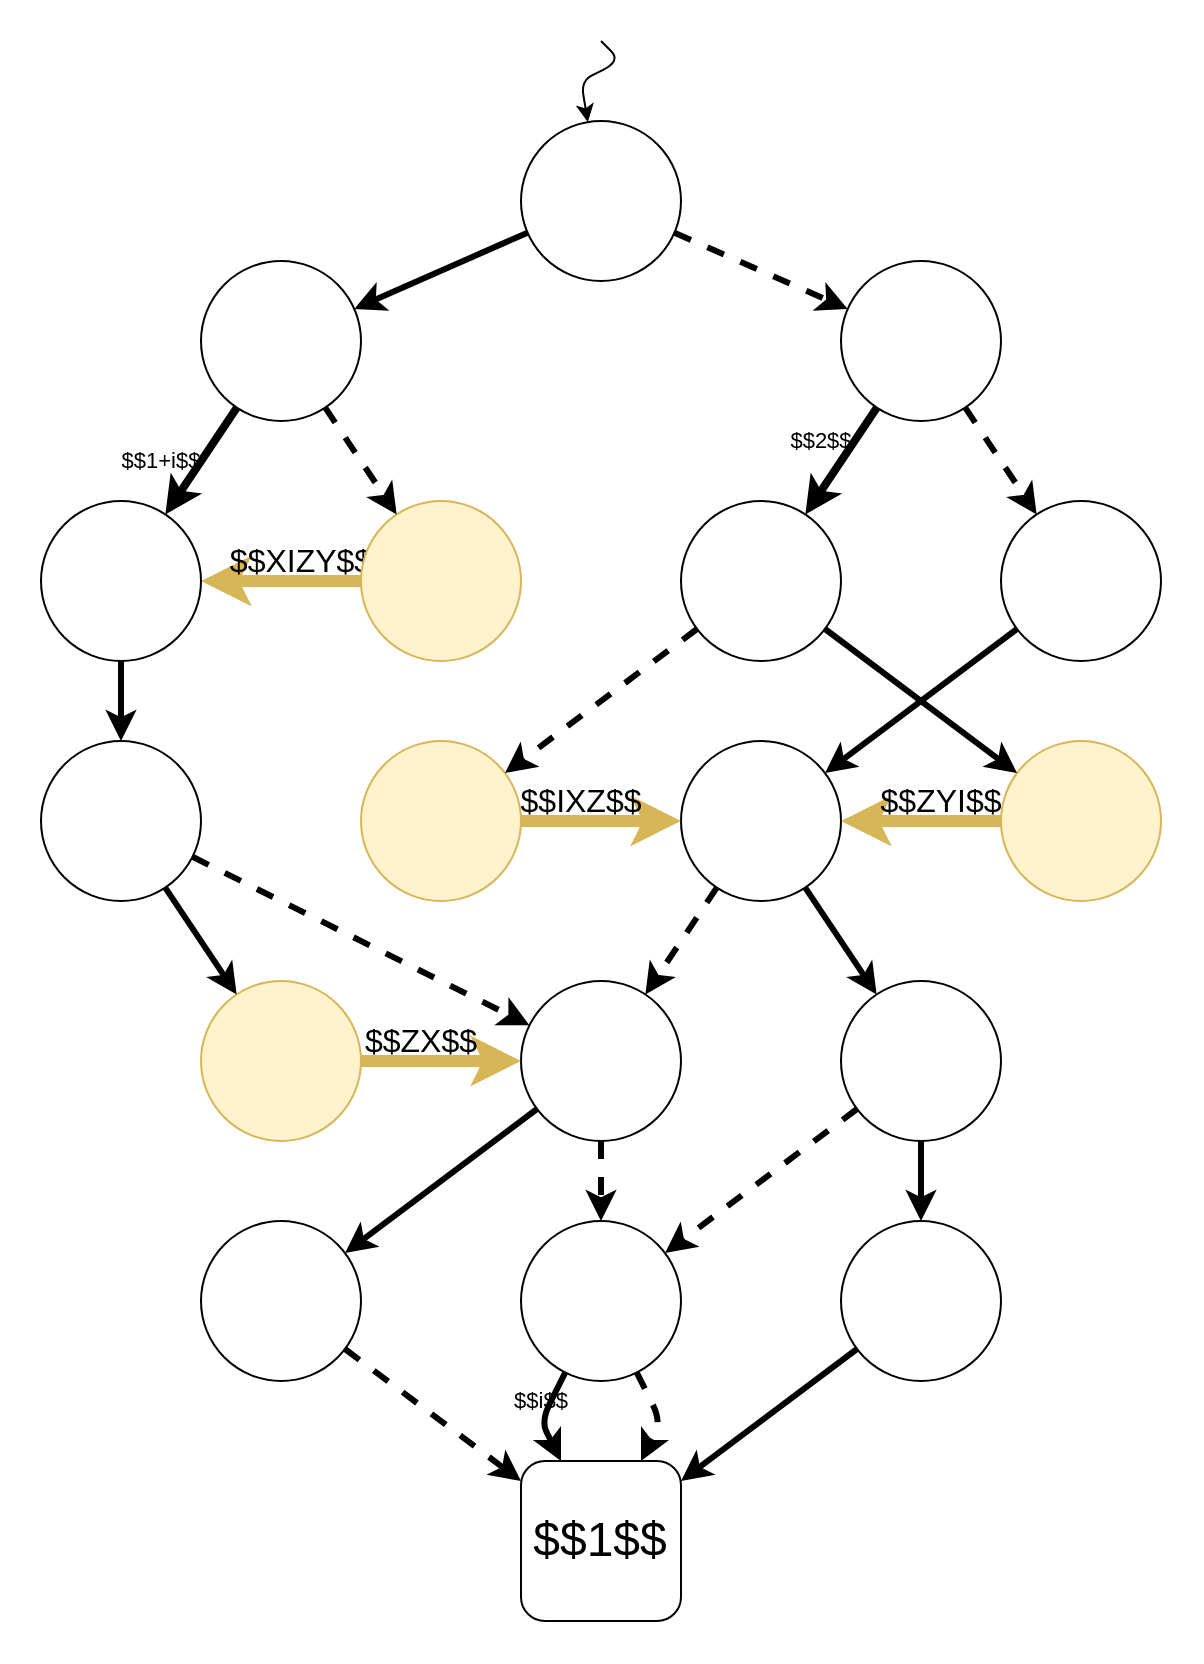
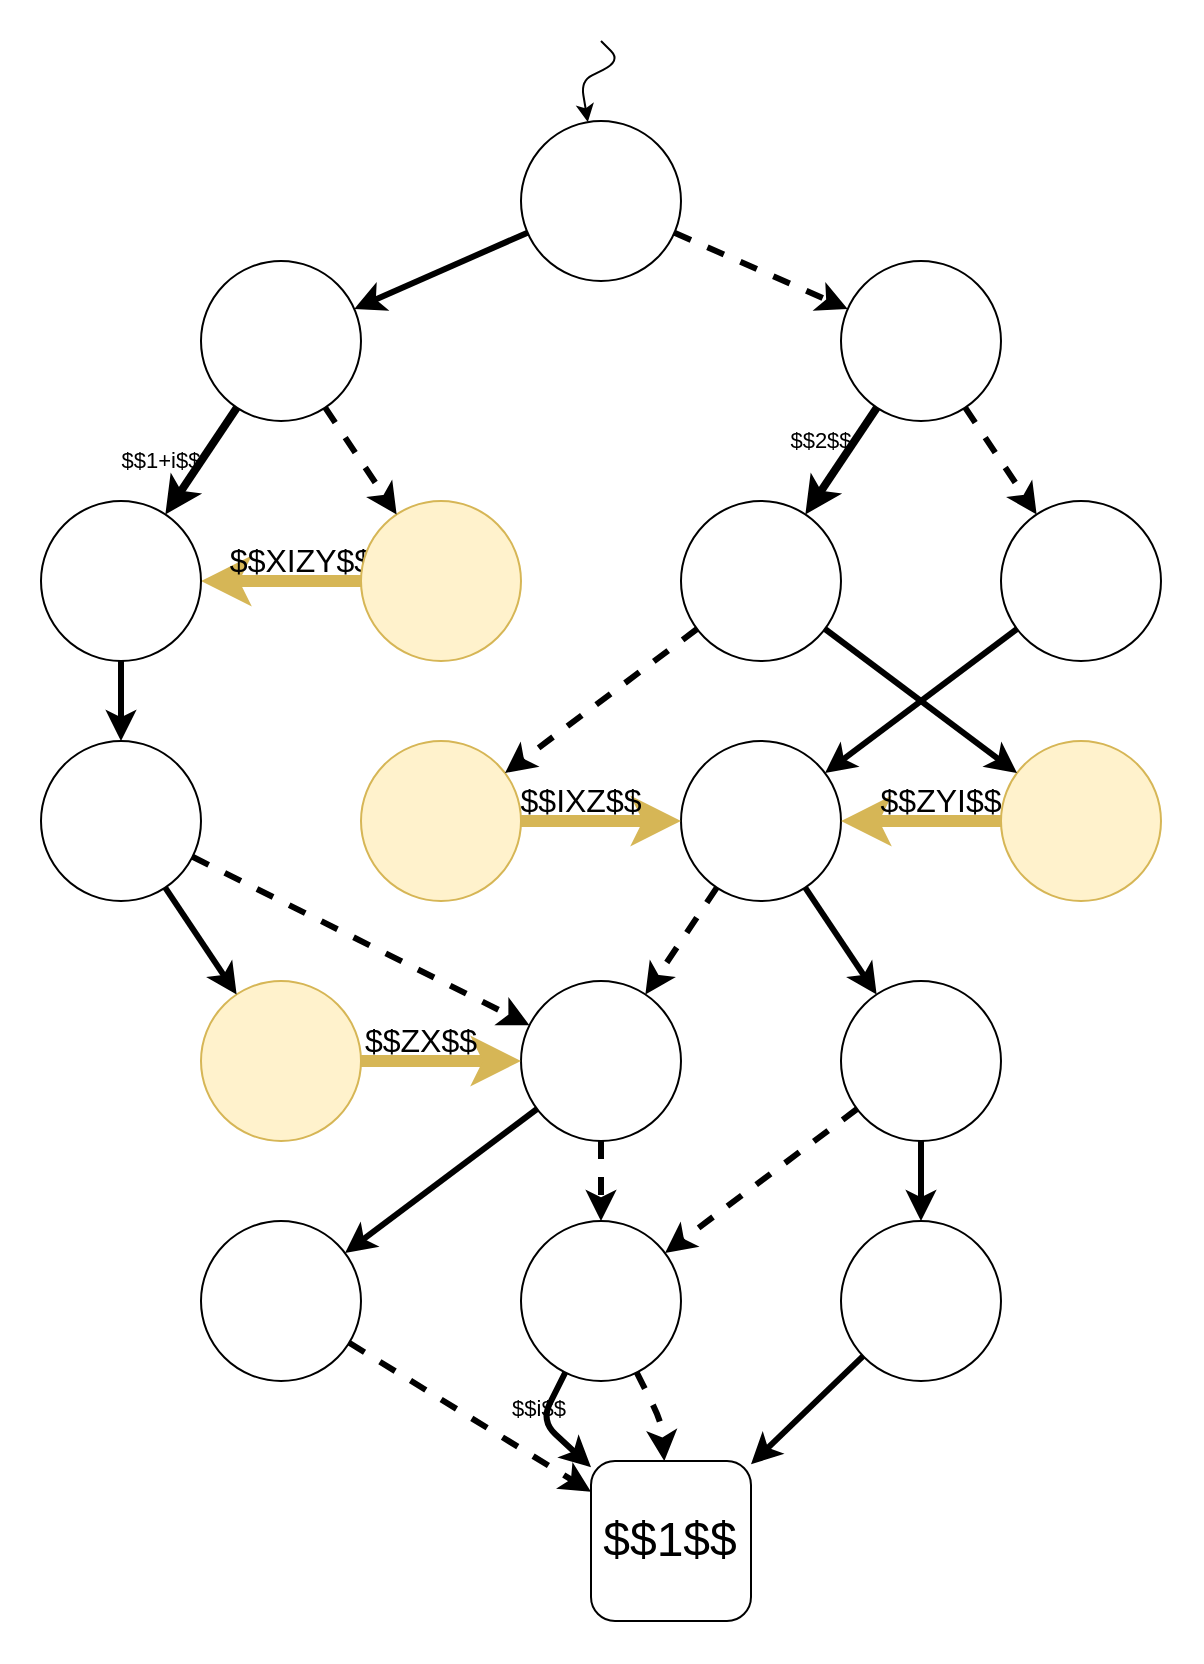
node "$$1$$": moved (601, 1541) -> (671, 1541)
